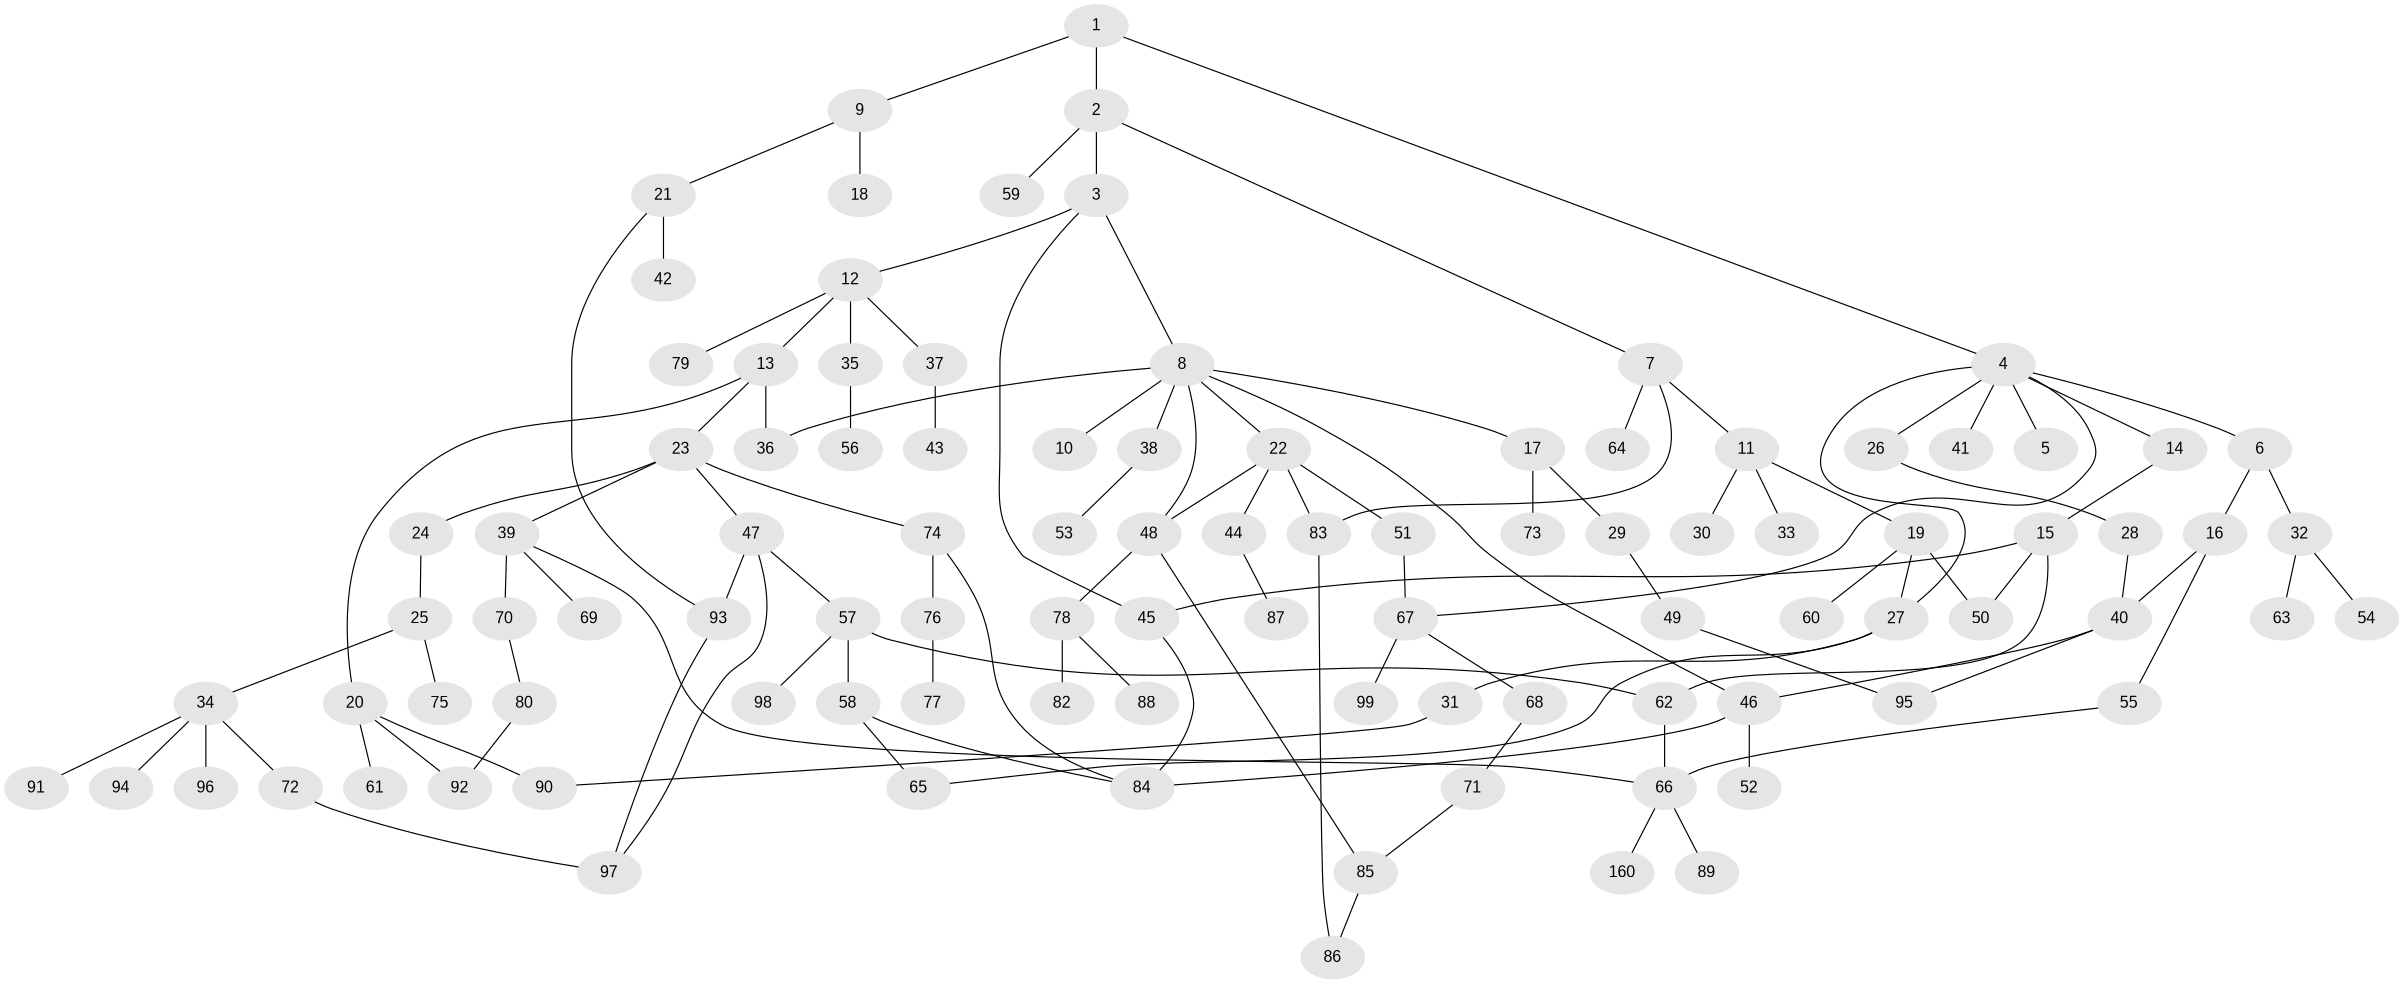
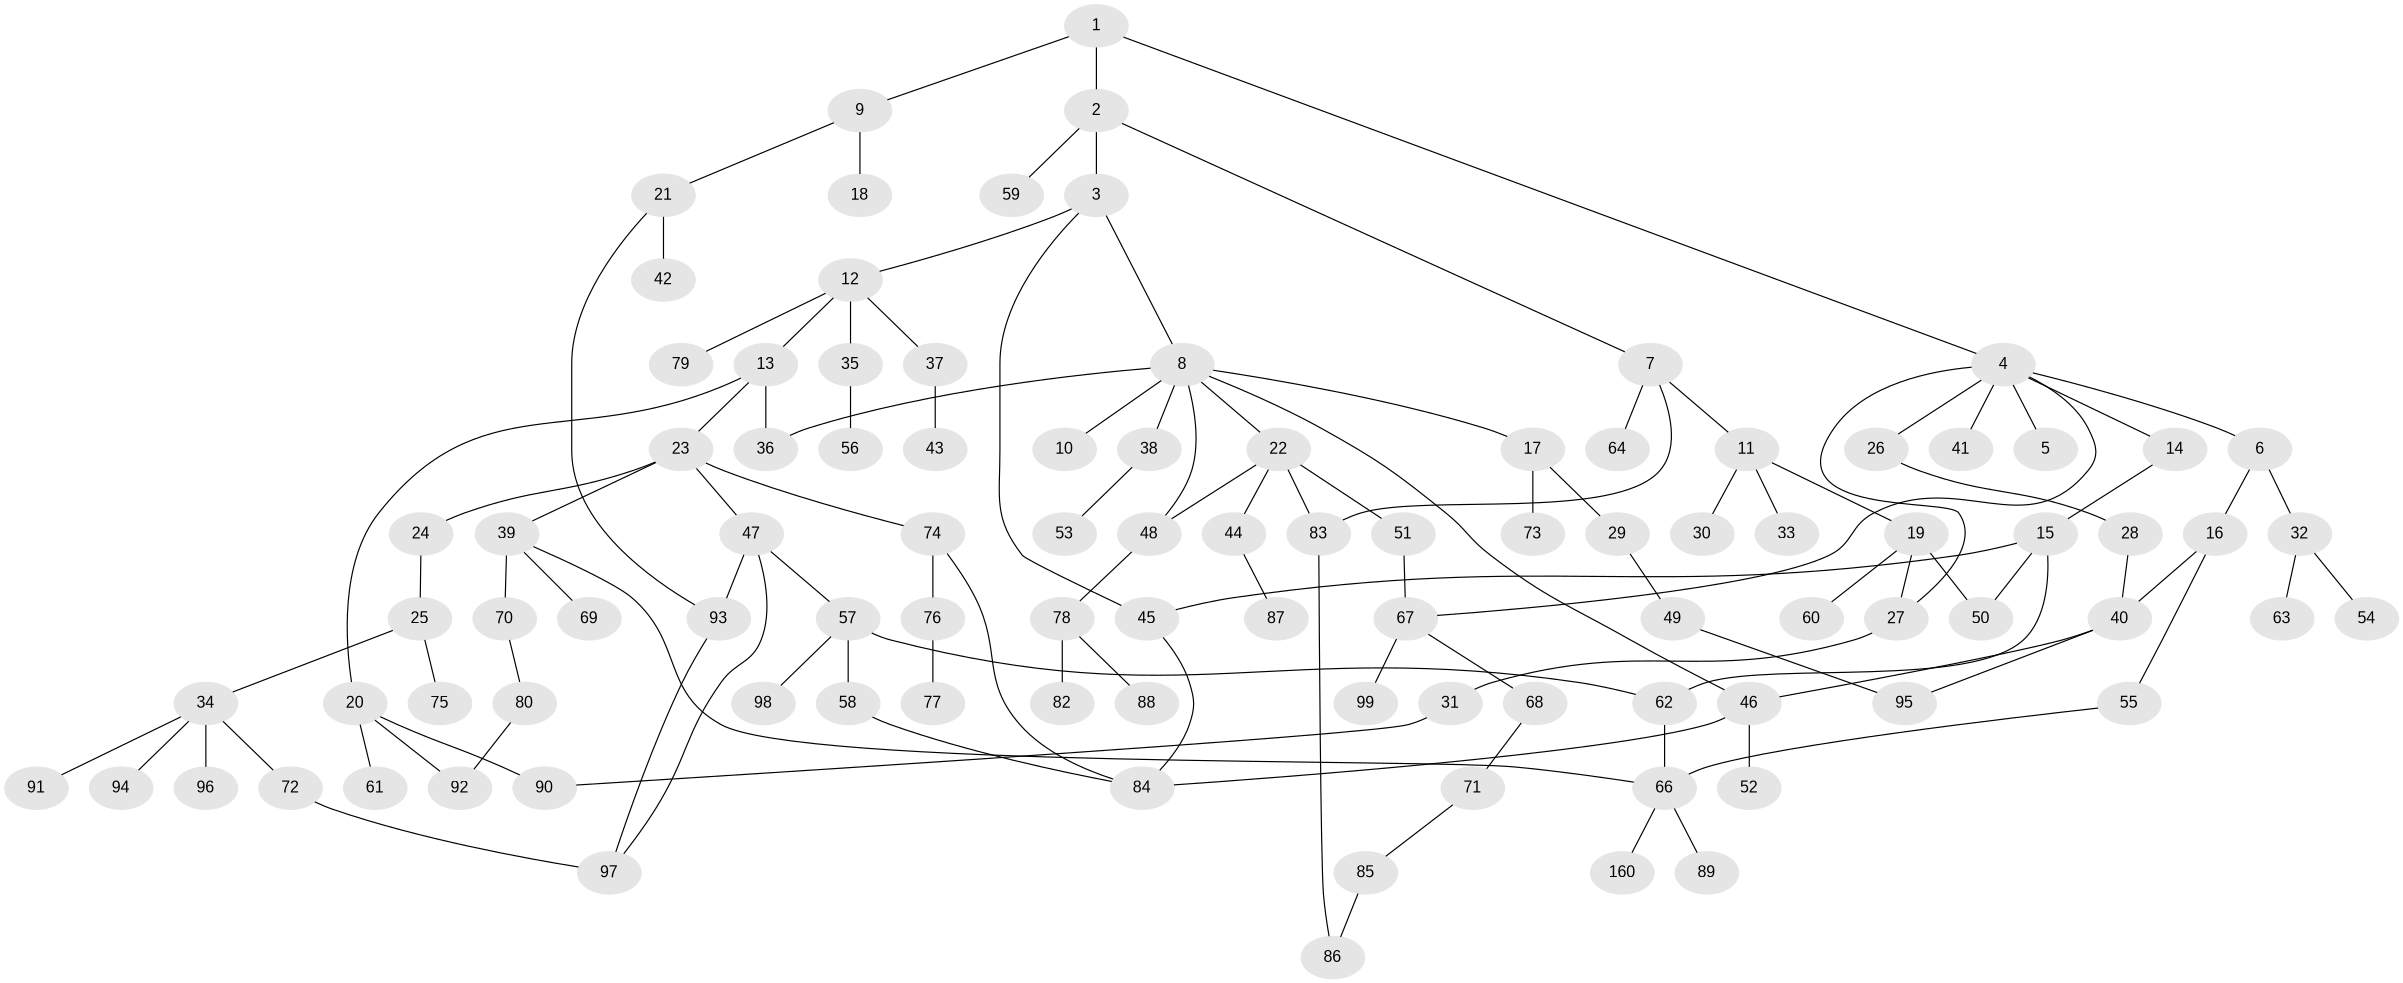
edge "48" -- "85": removed
node "65": removed
